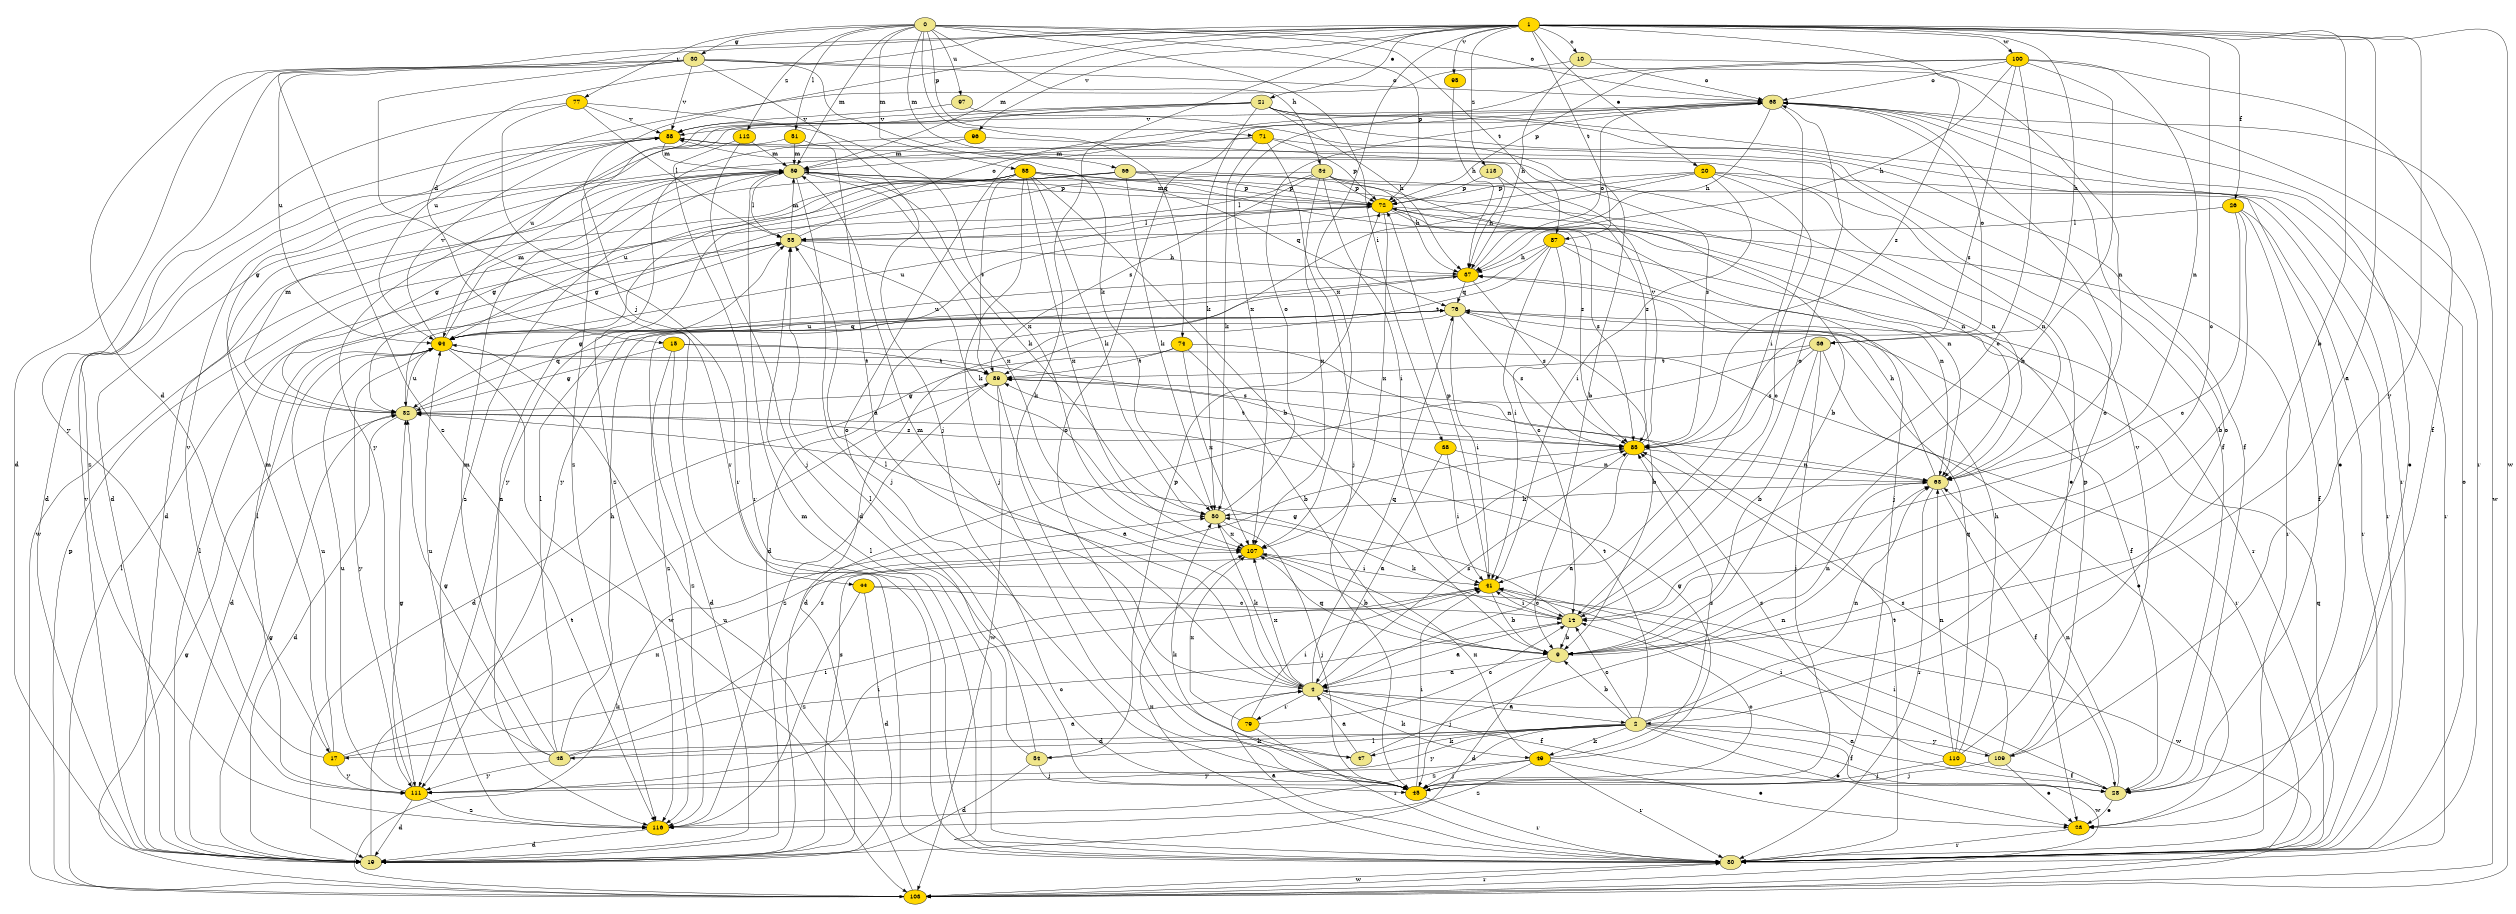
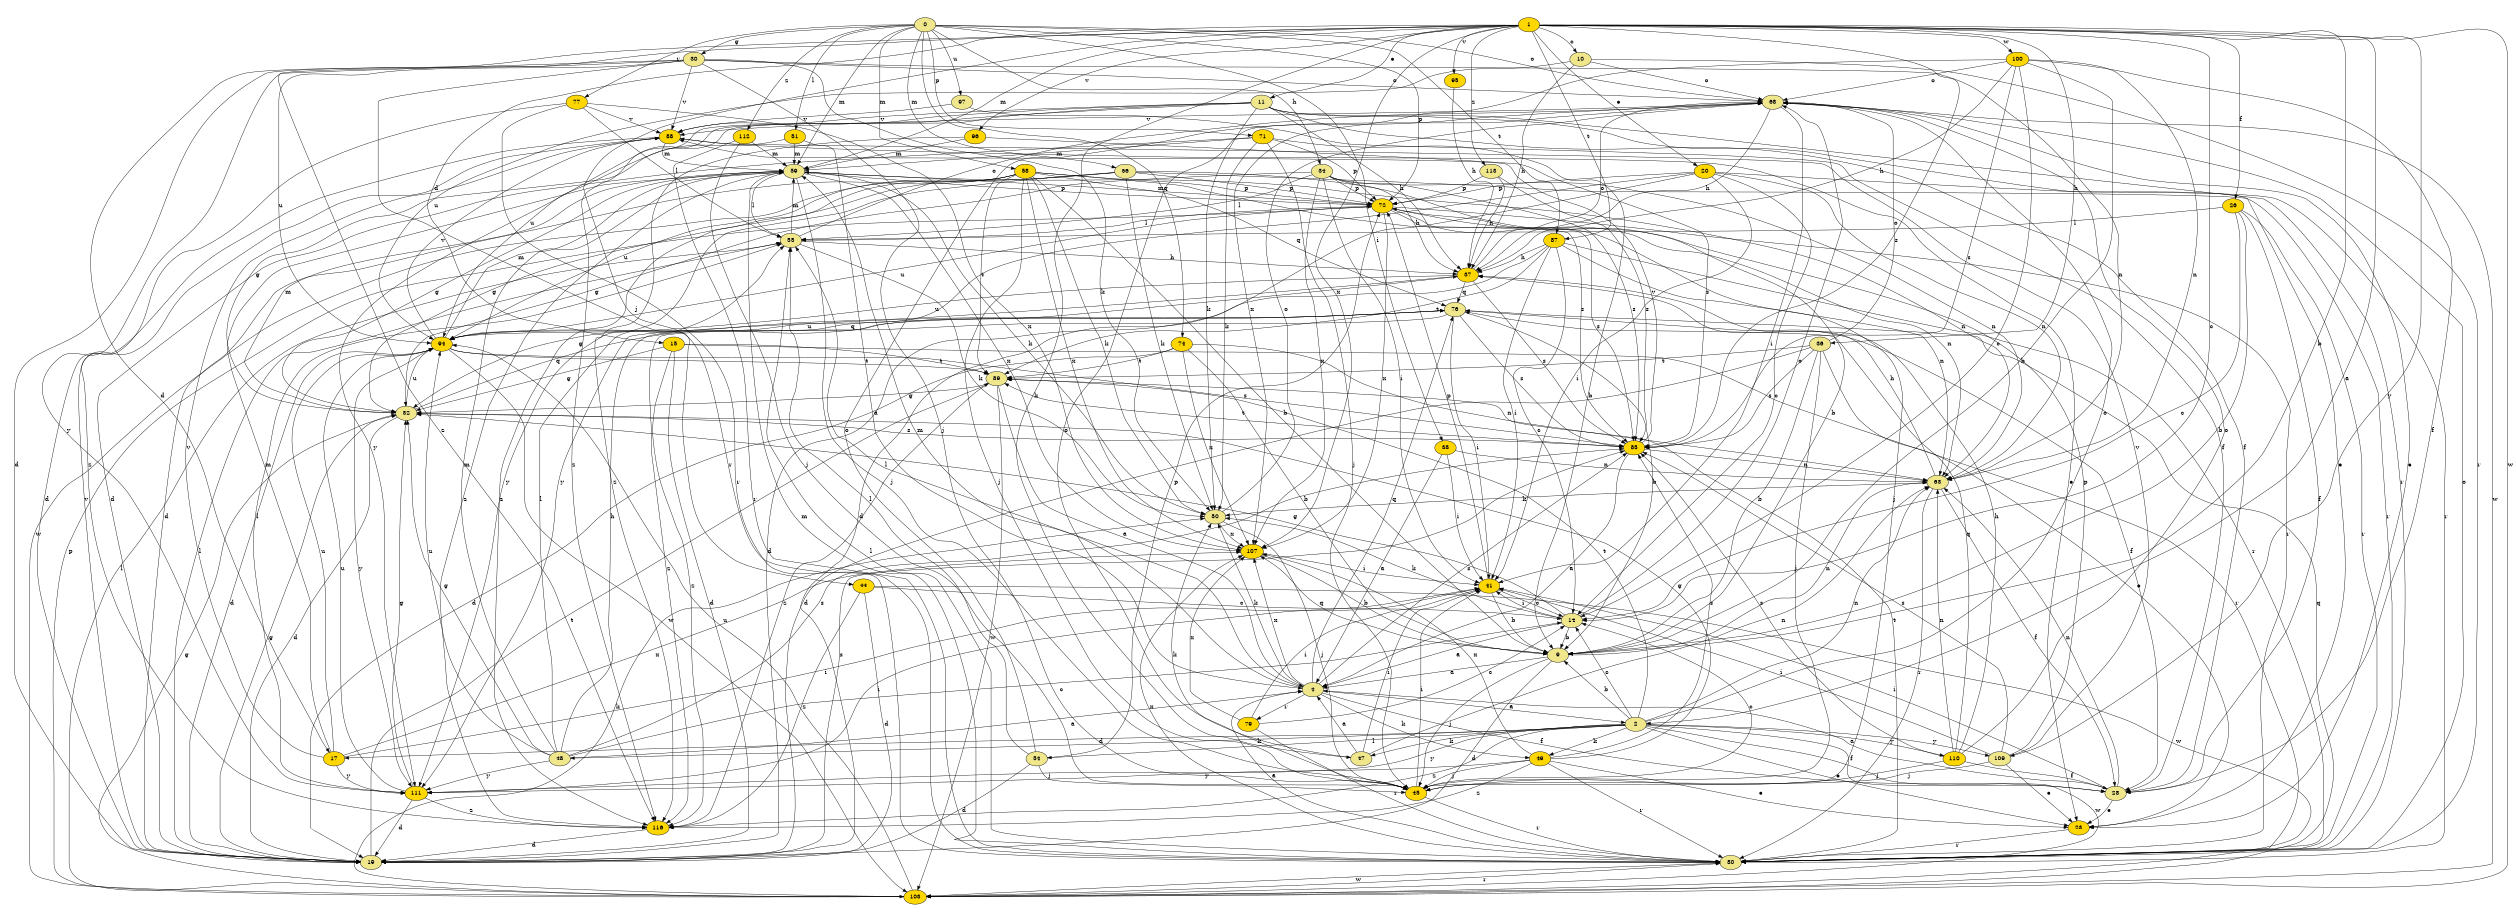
edge "100" -> "72": removed, label "p"
node "21": label "21" -> "11"
edge "68" -> "36": reversed
edge "34" -> "89": now "34" -> "85"
edge "58" -> "116": label "a" -> "z"
edge "47" -> "41": added, label "i"
edge "2" -> "110": added, label "y"
